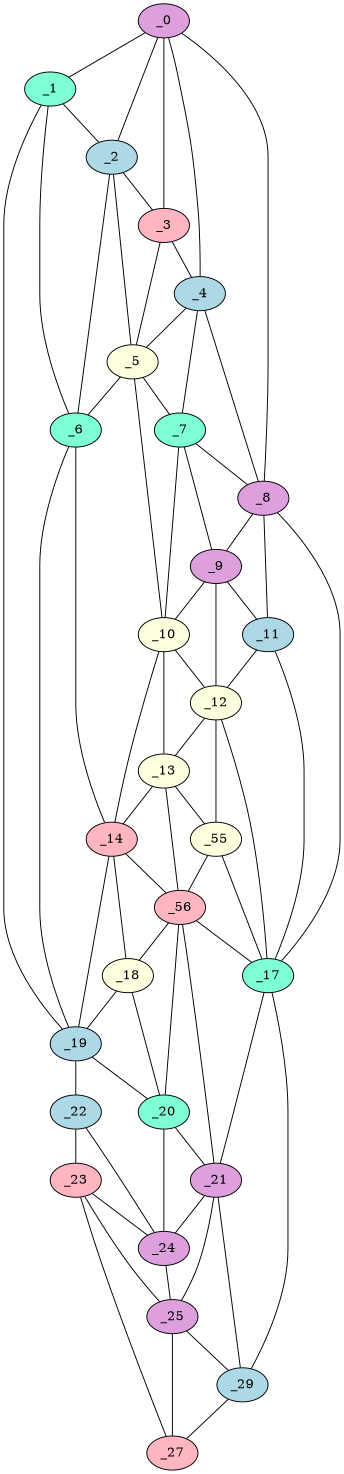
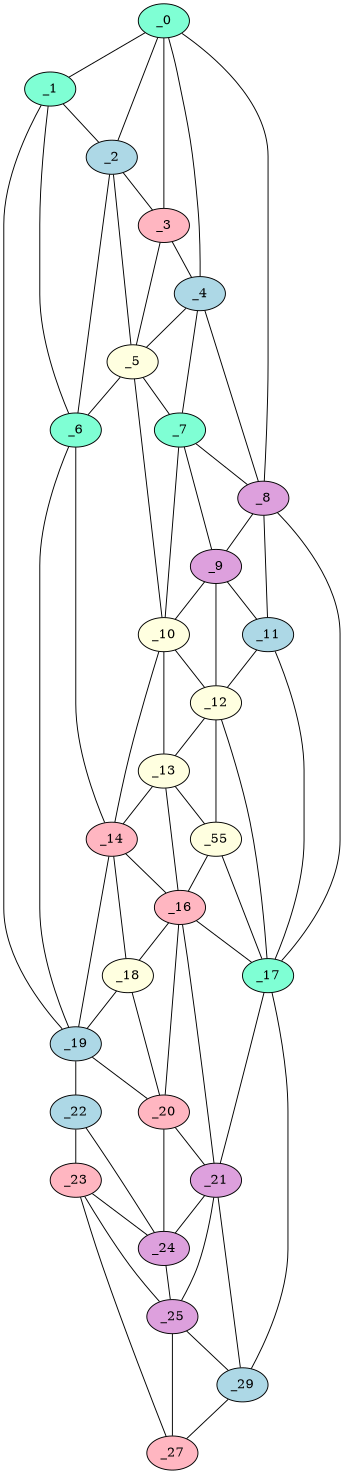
node "_0": fillcolor plum -> aquamarine
node "_56": label "_56" -> "_16"
node "_20": fillcolor aquamarine -> lightpink
